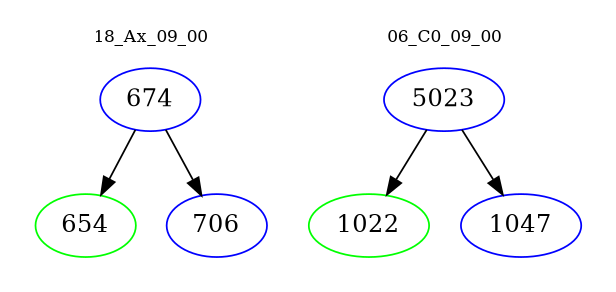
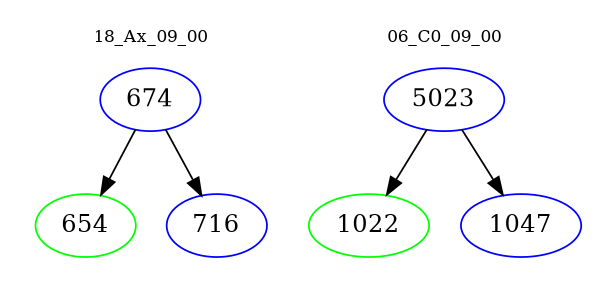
node "706": label "706" -> "716"
